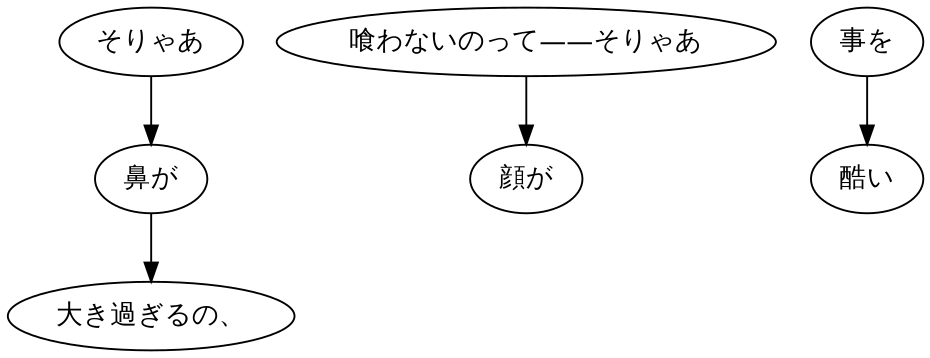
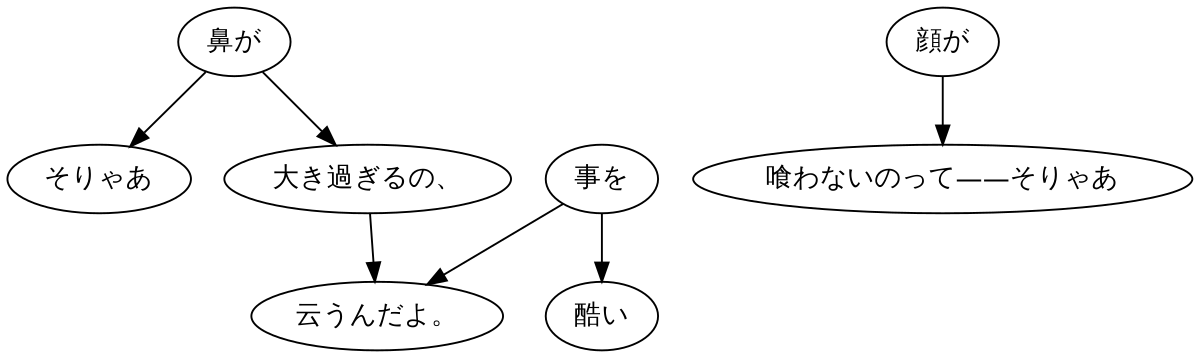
edge "そりゃあ" -> "鼻が": reversed
edge "喰わないのって——そりゃあ" -> "顔が": reversed
node "云うんだよ。": added
